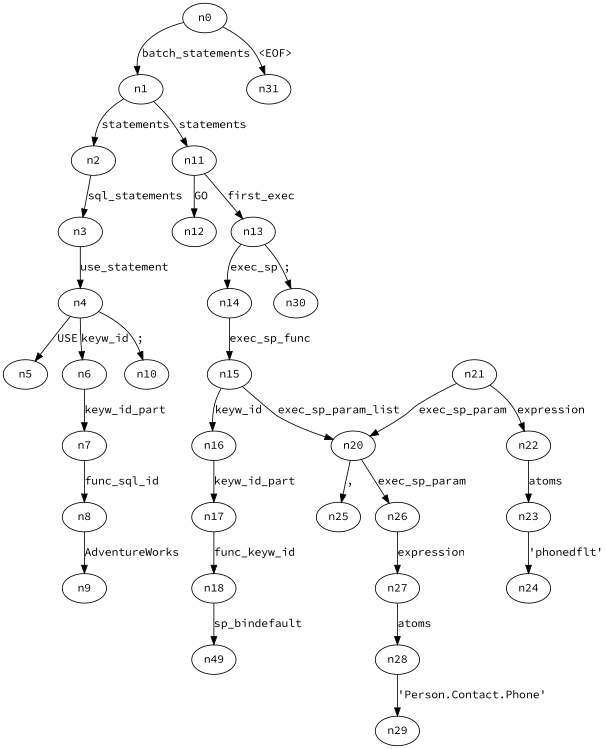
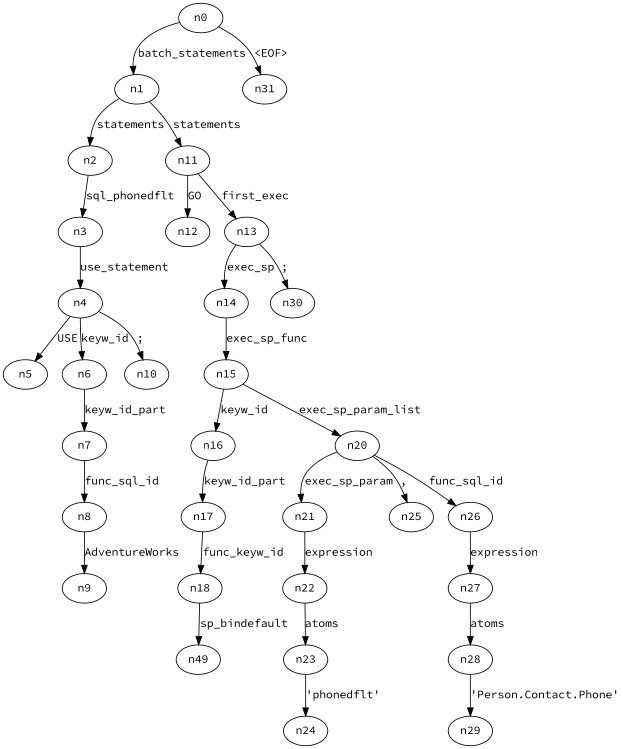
edge "n2" -> "n3": label "sql_statements" -> "sql_phonedflt"
edge "n21" -> "n20": reversed
edge "n20" -> "n26": label "exec_sp_param" -> "func_sql_id"
